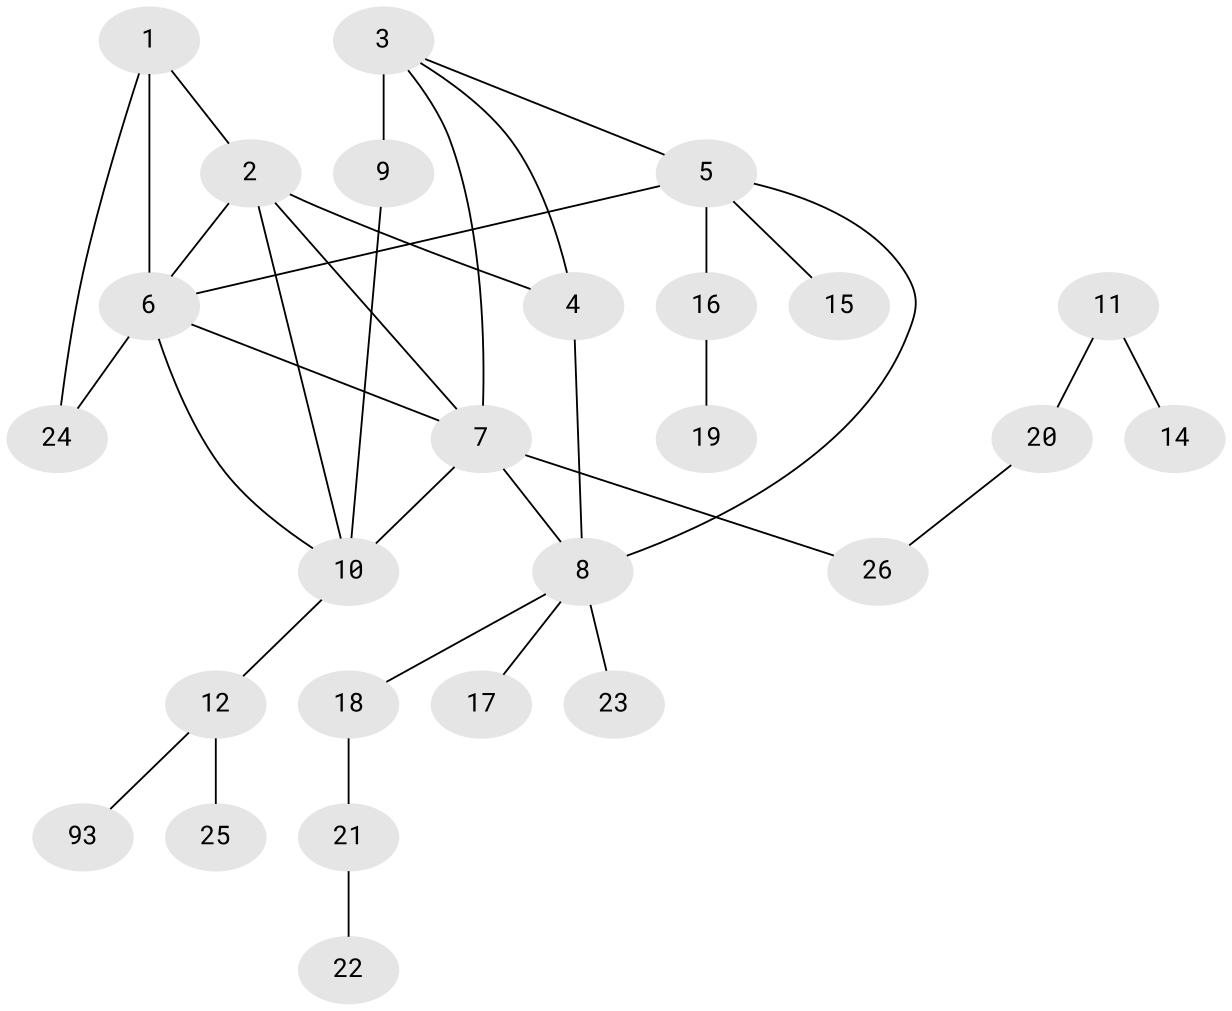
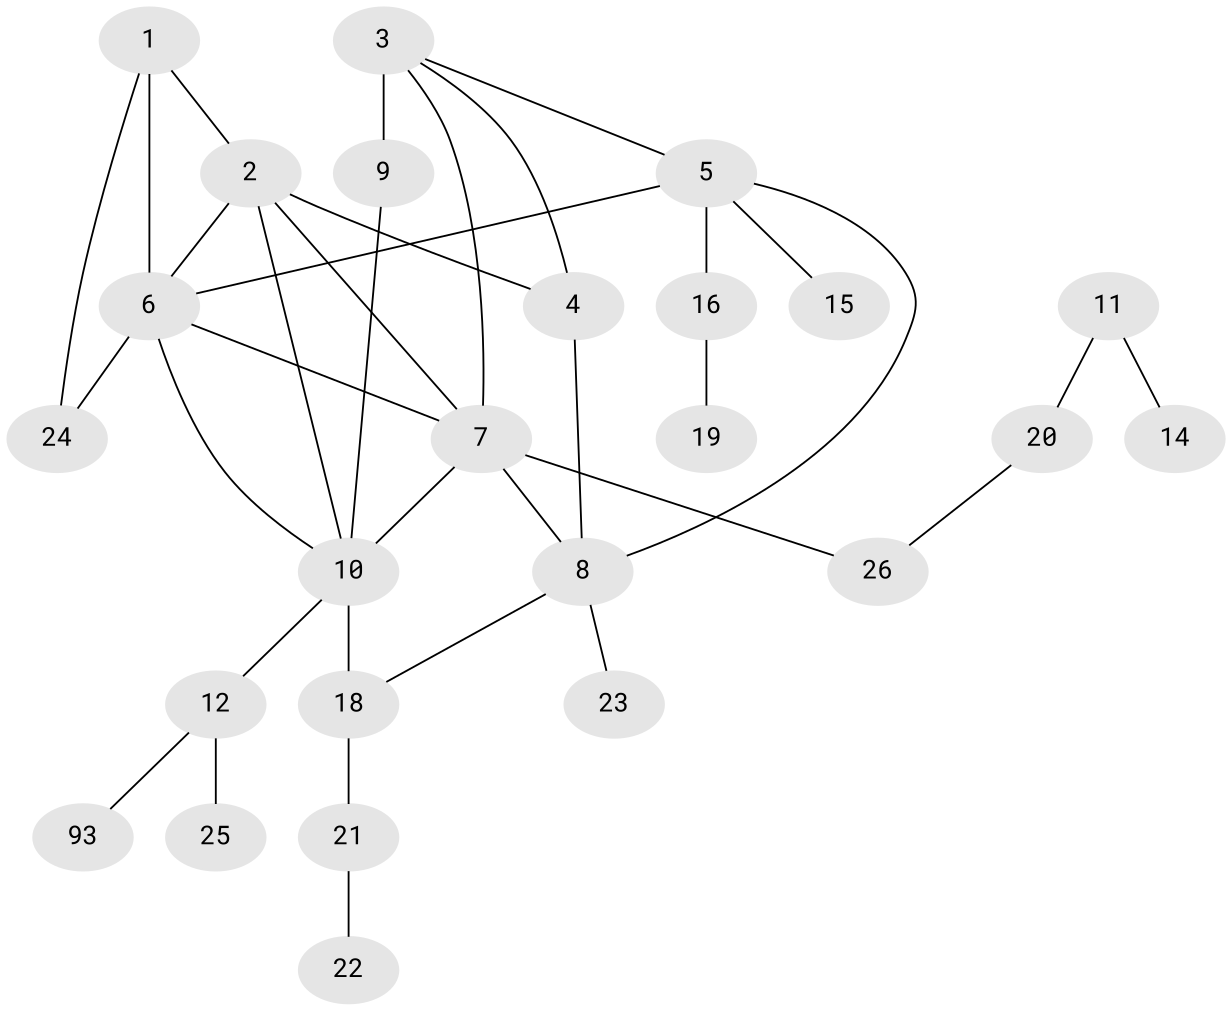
edge "10" -- "18": added
node "17": removed
